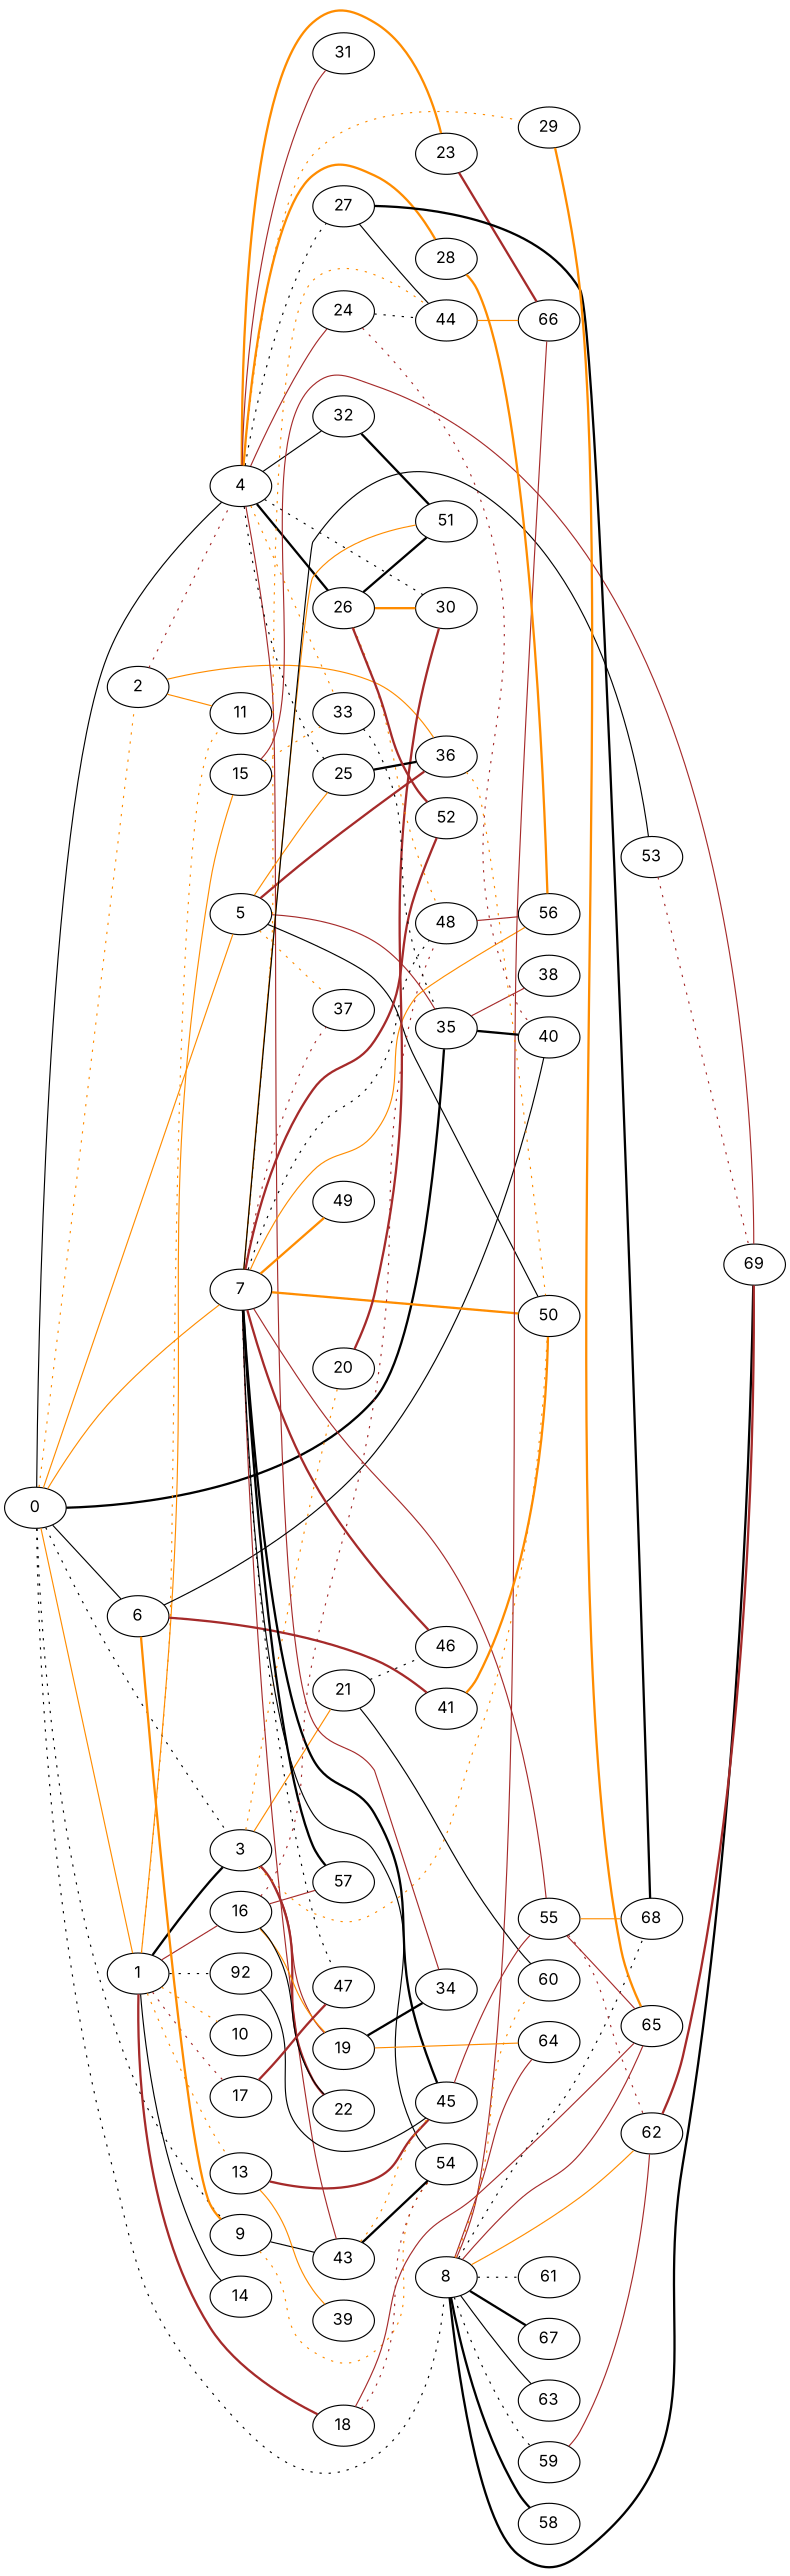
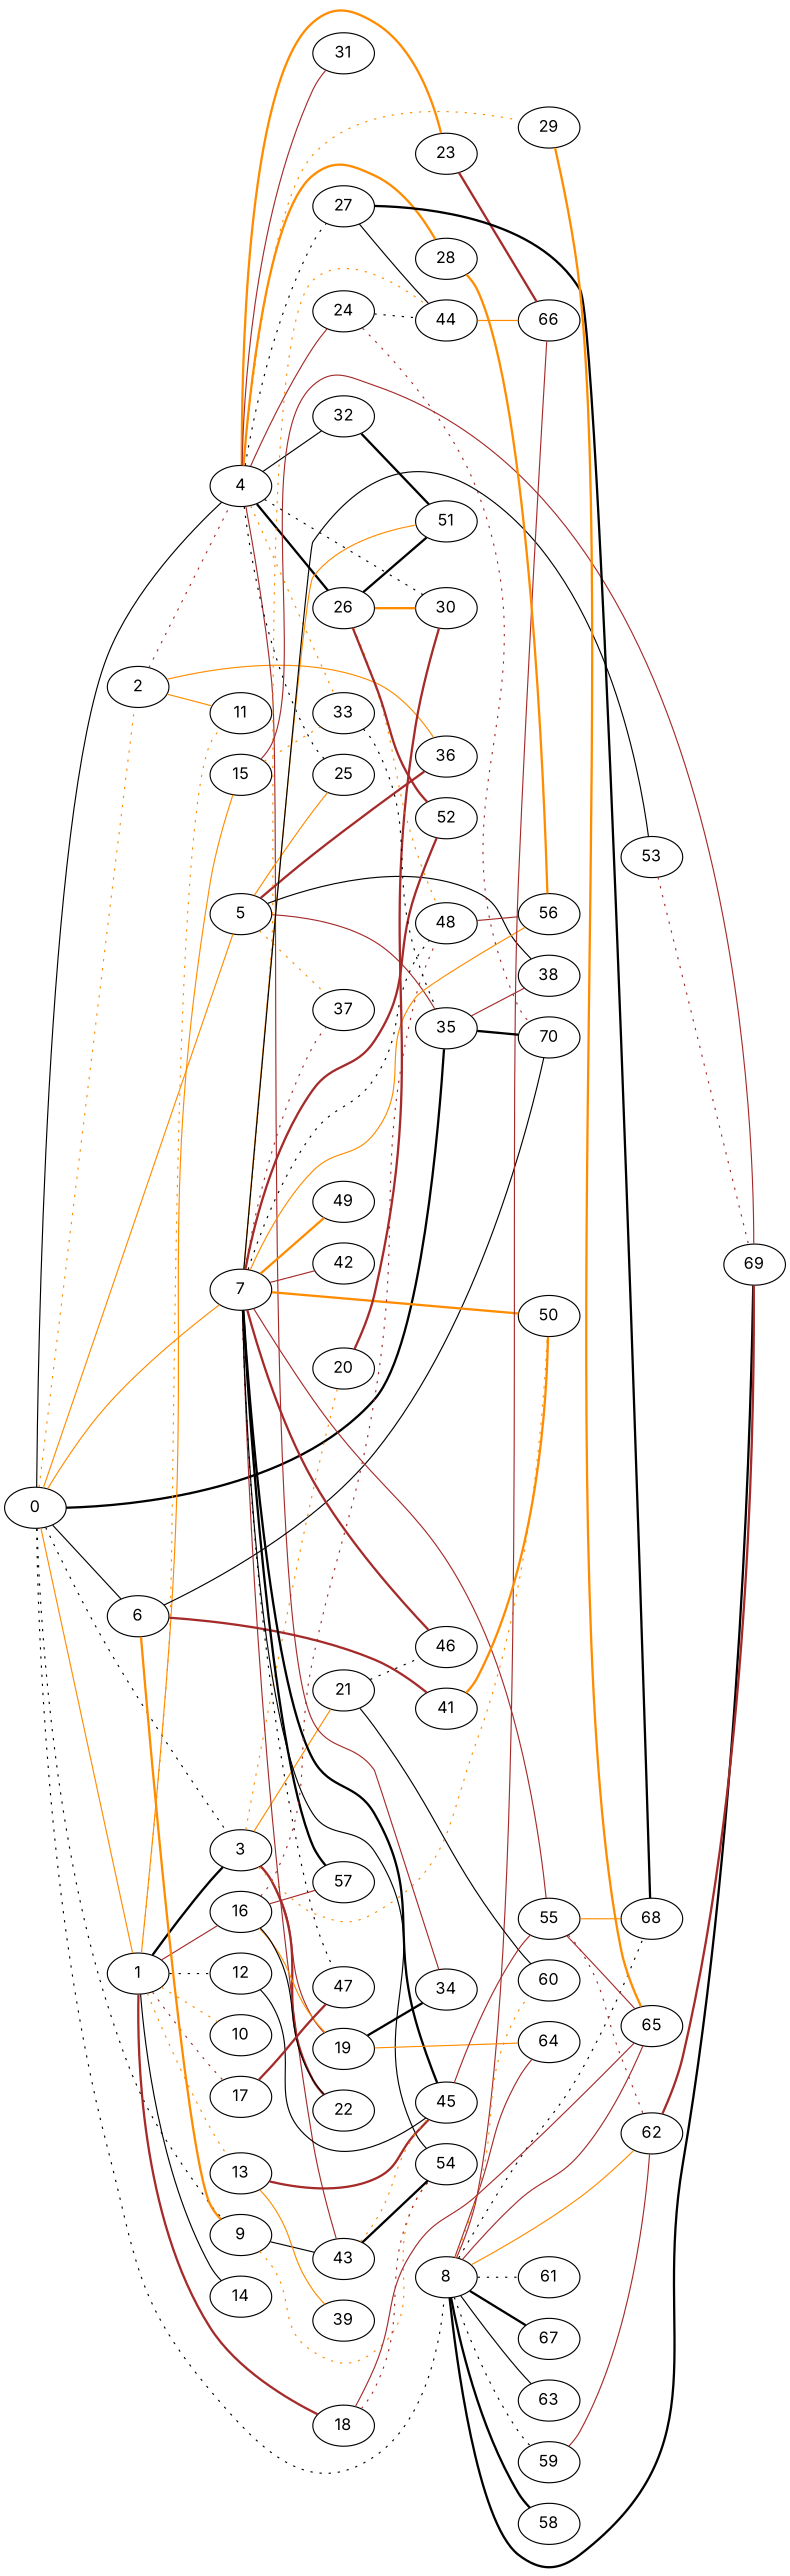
edge "36" -- "25": removed
node "40": label "40" -> "70"
edge "5" -- "50": now "5" -- "38"
edge "36" -- "50": removed
node "42": added
node "92": label "92" -> "12"
